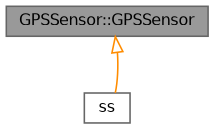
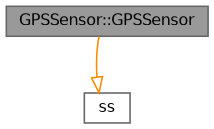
edge "ss" -> "GPSSensor::GPSSensor": reversed
